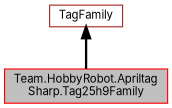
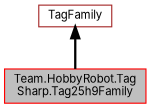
node "Team.HobbyRobot.Apriltag Sharp.Tag25h9Family": label "Team.HobbyRobot.Apriltag Sharp.Tag25h9Family" -> "Team.HobbyRobot.Tag Sharp.Tag25h9Family"
